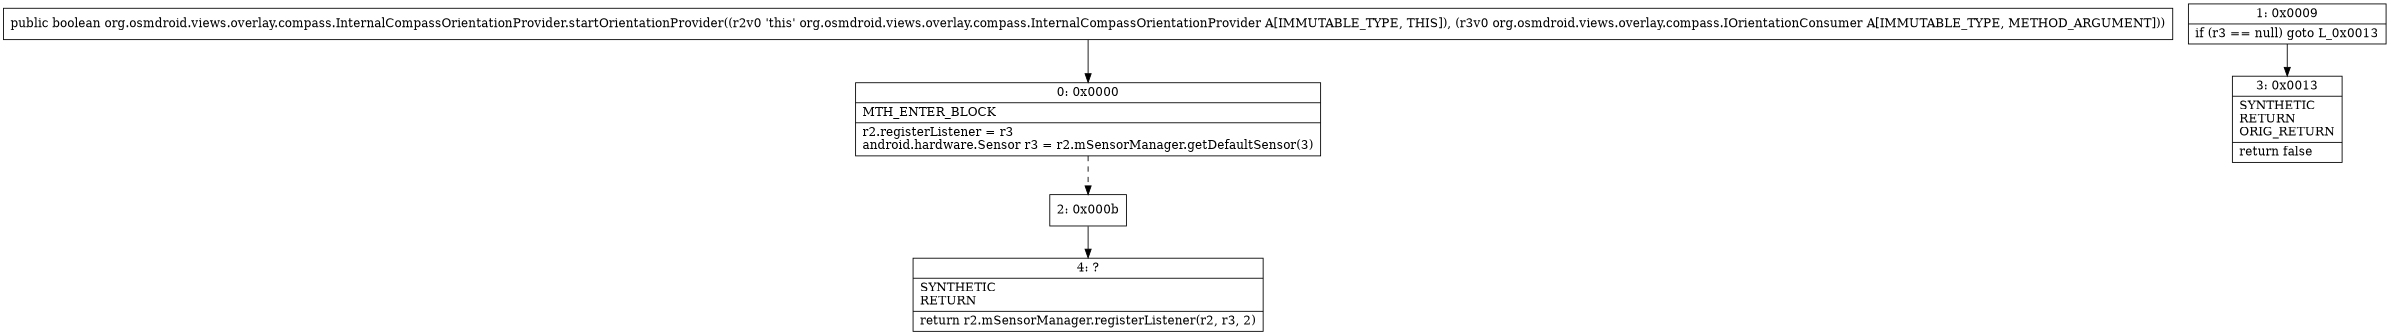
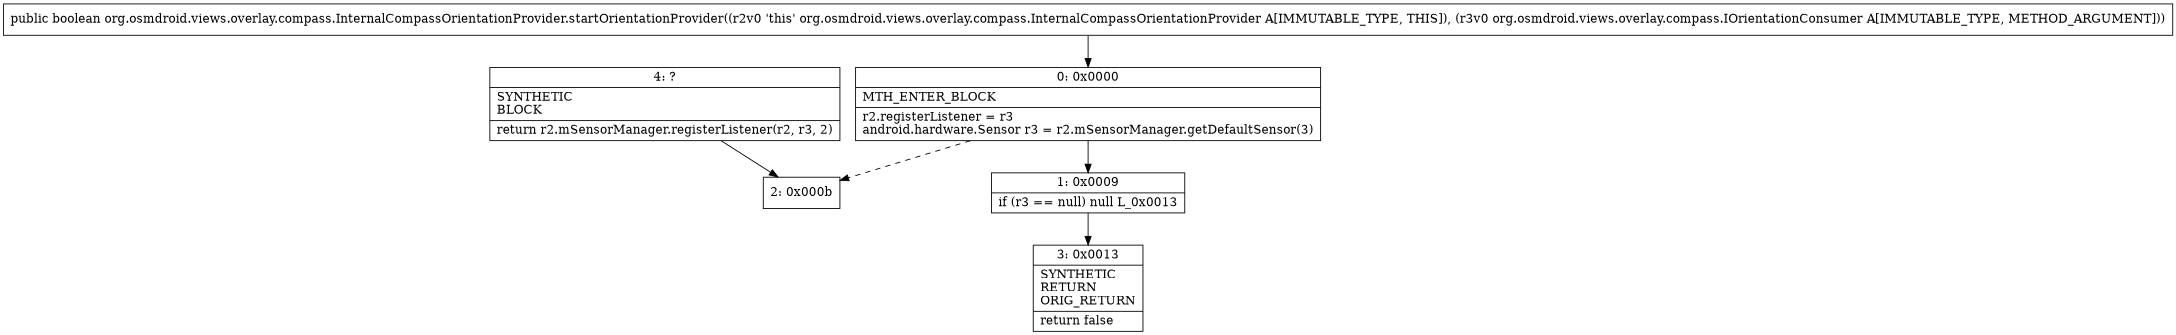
node "1: 0x0009": text "if (r3 == null) goto L_0x0013" -> "if (r3 == null) null L_0x0013"
edge "0: 0x0000" -> "1: 0x0009": added
edge "2: 0x000b" -> "4: ?": reversed
node "4: ?": text "RETURN" -> "BLOCK"
